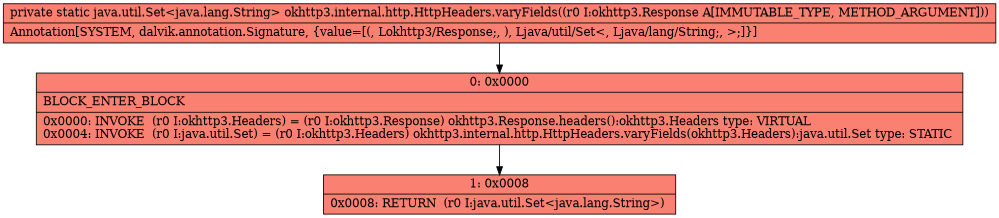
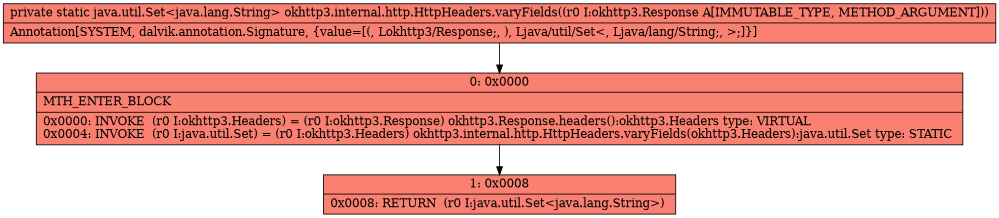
node "0: 0x0000": text "BLOCK_ENTER_BLOCK" -> "MTH_ENTER_BLOCK"
